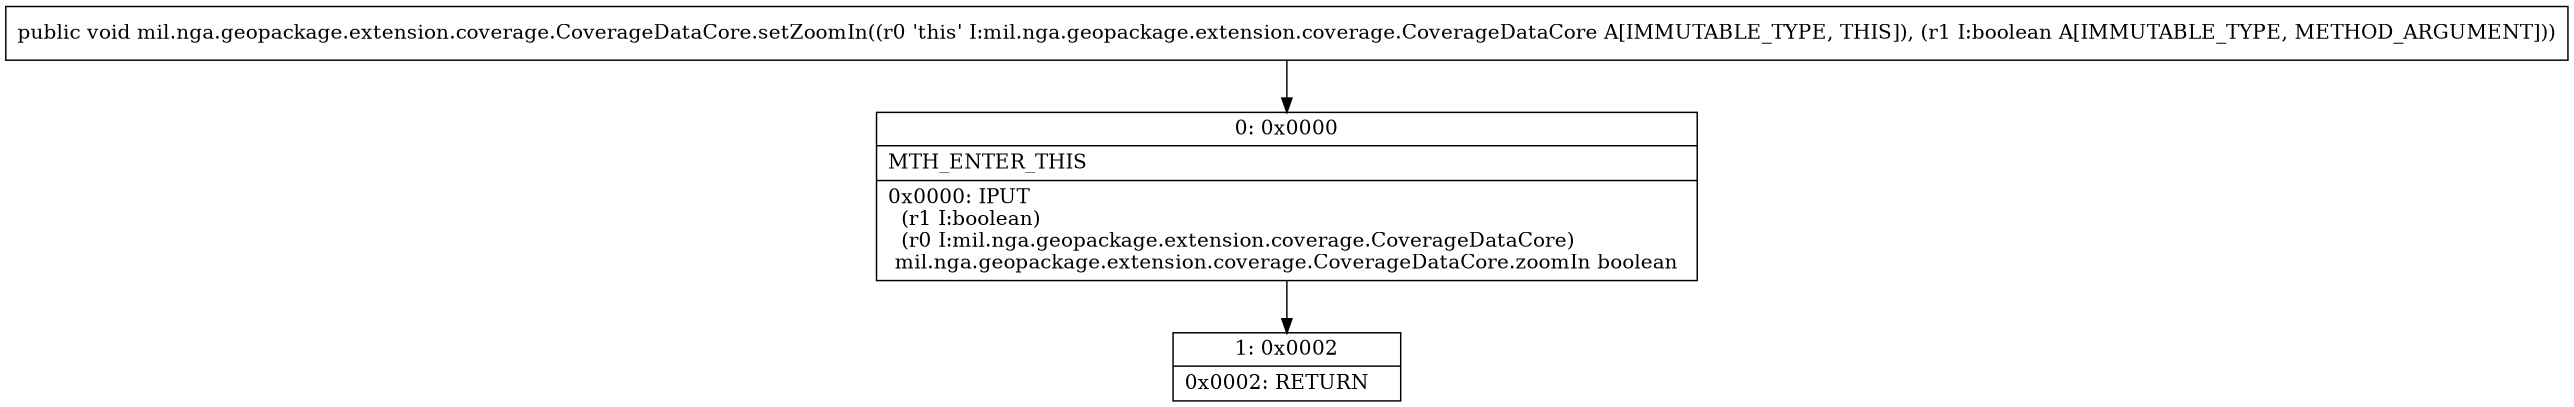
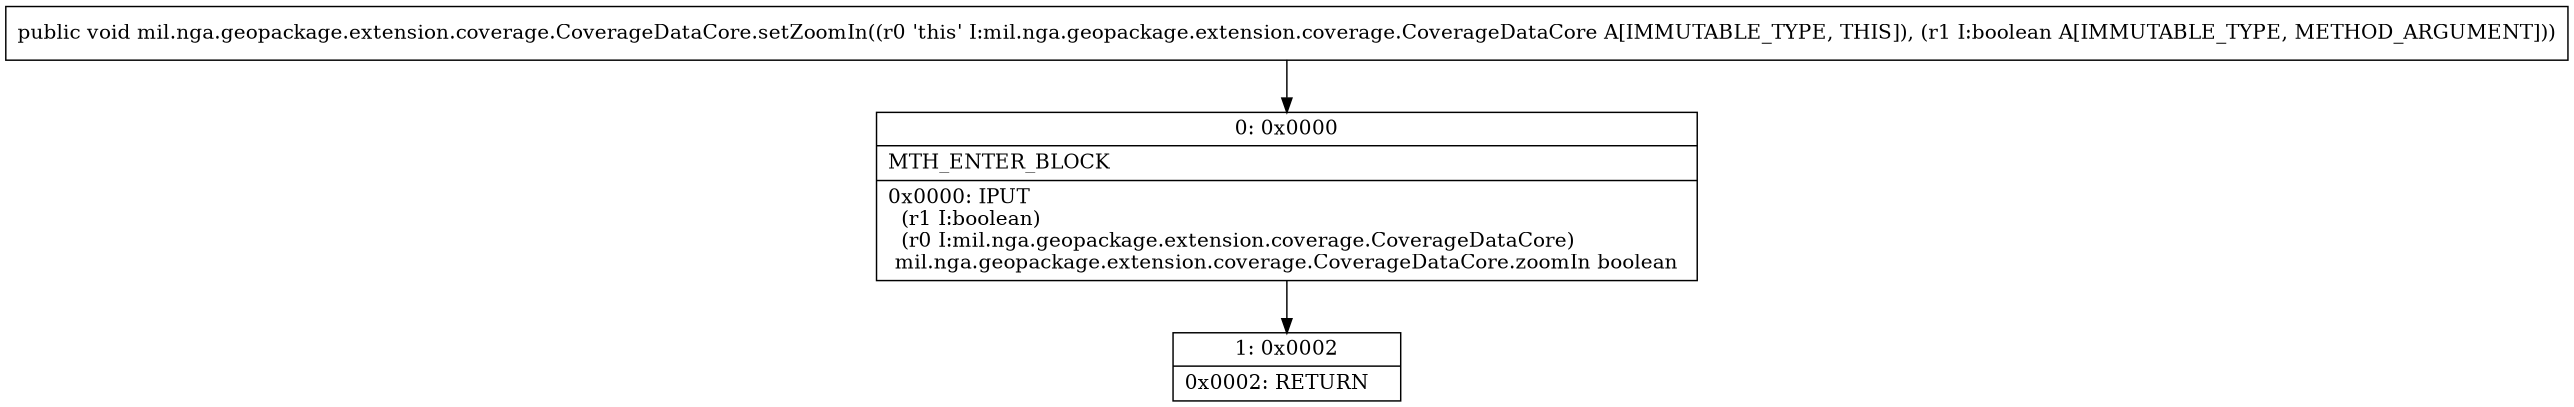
node "0: 0x0000": text "MTH_ENTER_THIS" -> "MTH_ENTER_BLOCK"
